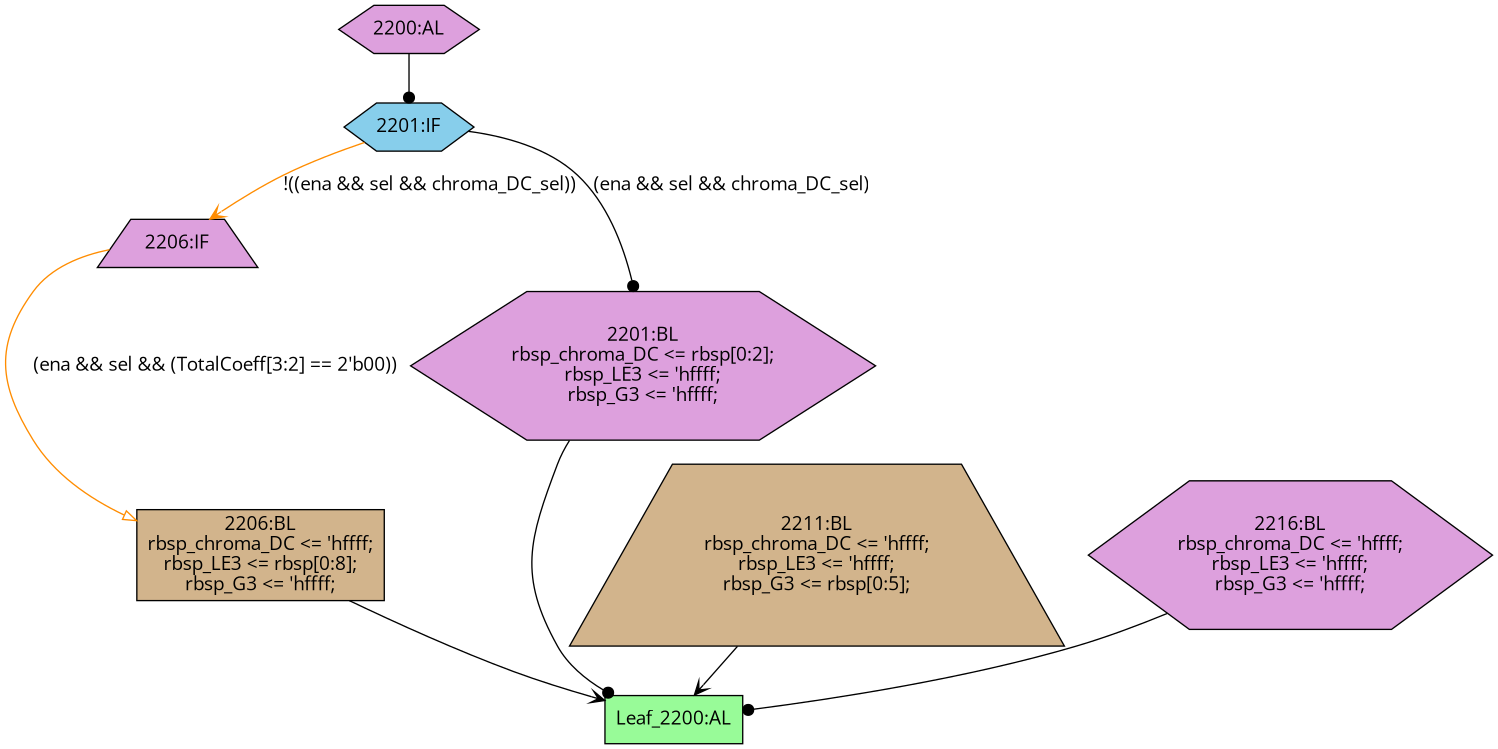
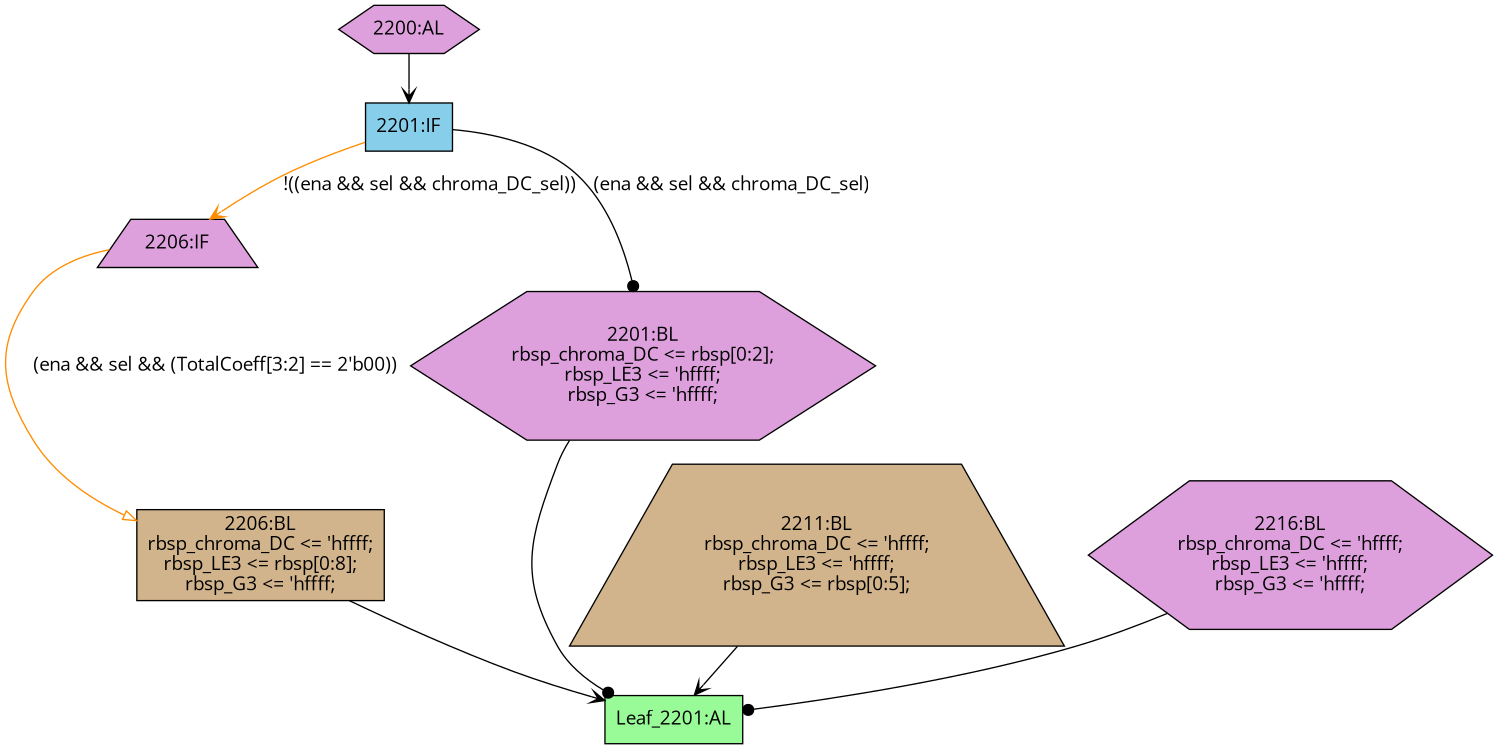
edge "2200:AL" -> "2201:IF": arrowhead dot -> vee
node "2201:IF": shape hexagon -> box
node "Leaf_2200:AL": label "Leaf_2200:AL" -> "Leaf_2201:AL"
